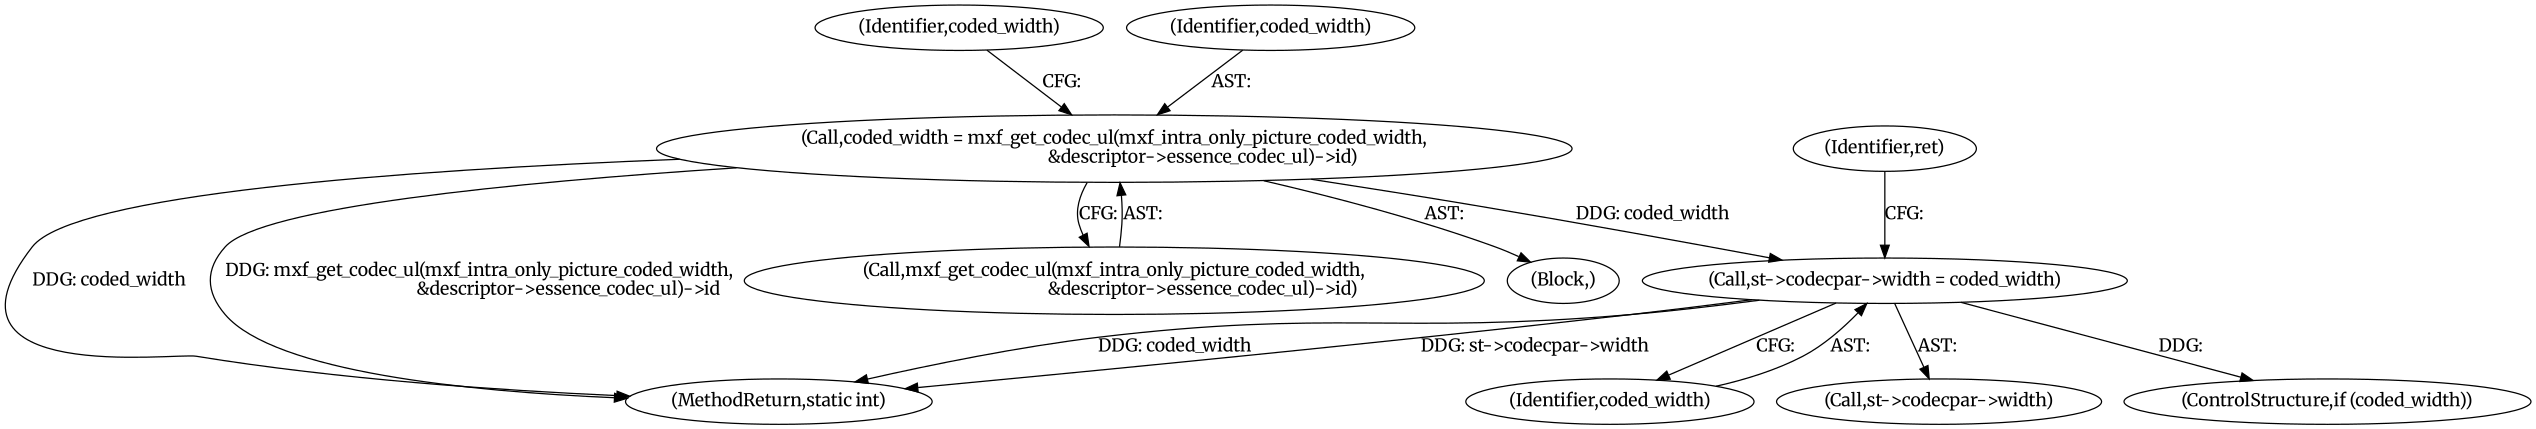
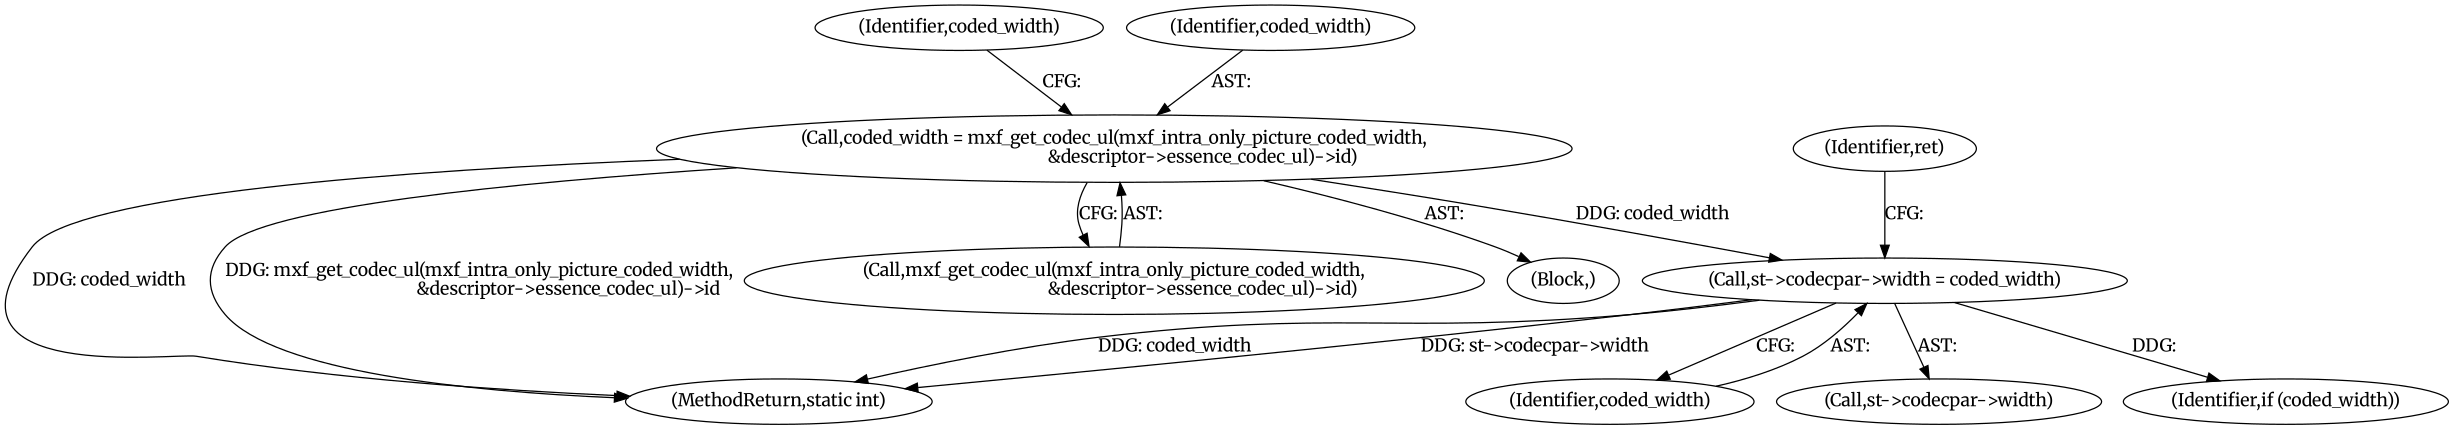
node "(ControlStructure,if (coded_width))": label "(ControlStructure,if (coded_width))" -> "(Identifier,if (coded_width))"
